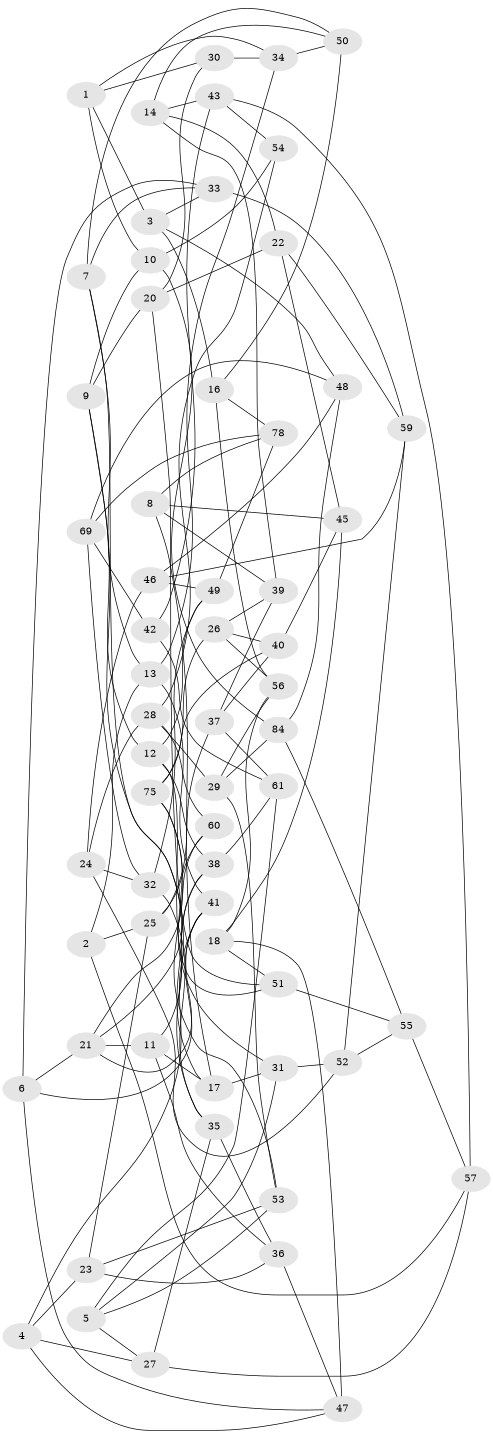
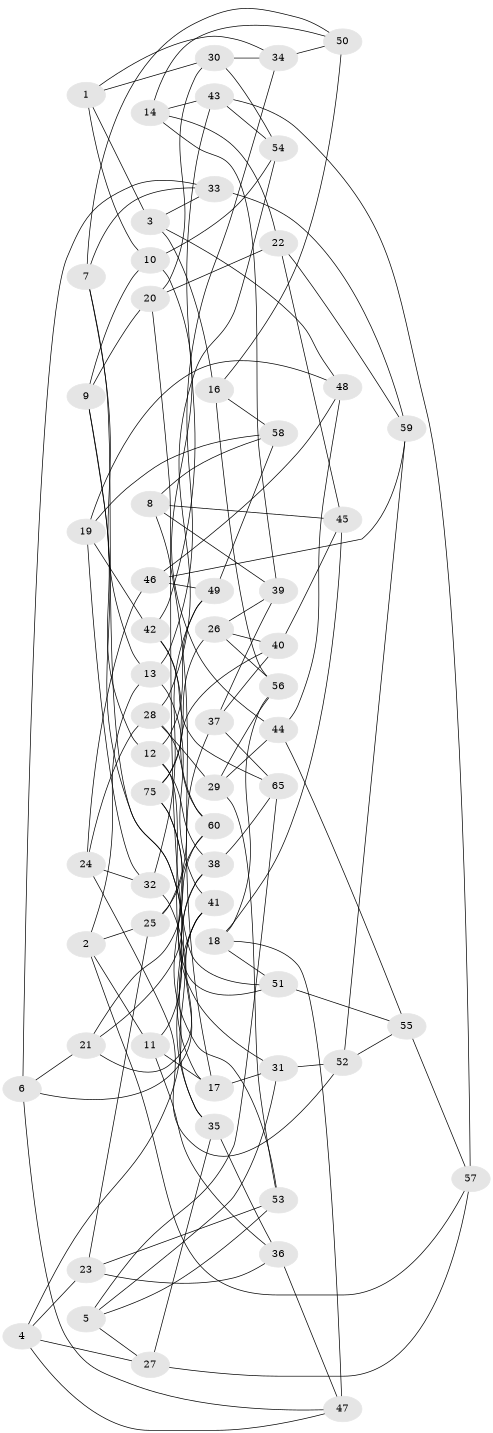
edge "30" -- "54": added
node "78": label "78" -> "58"
node "69": label "69" -> "19"
edge "42" -- "60": added
node "84": label "84" -> "44"
node "61": label "61" -> "65"
edge "21" -- "11": now "2" -- "11"
